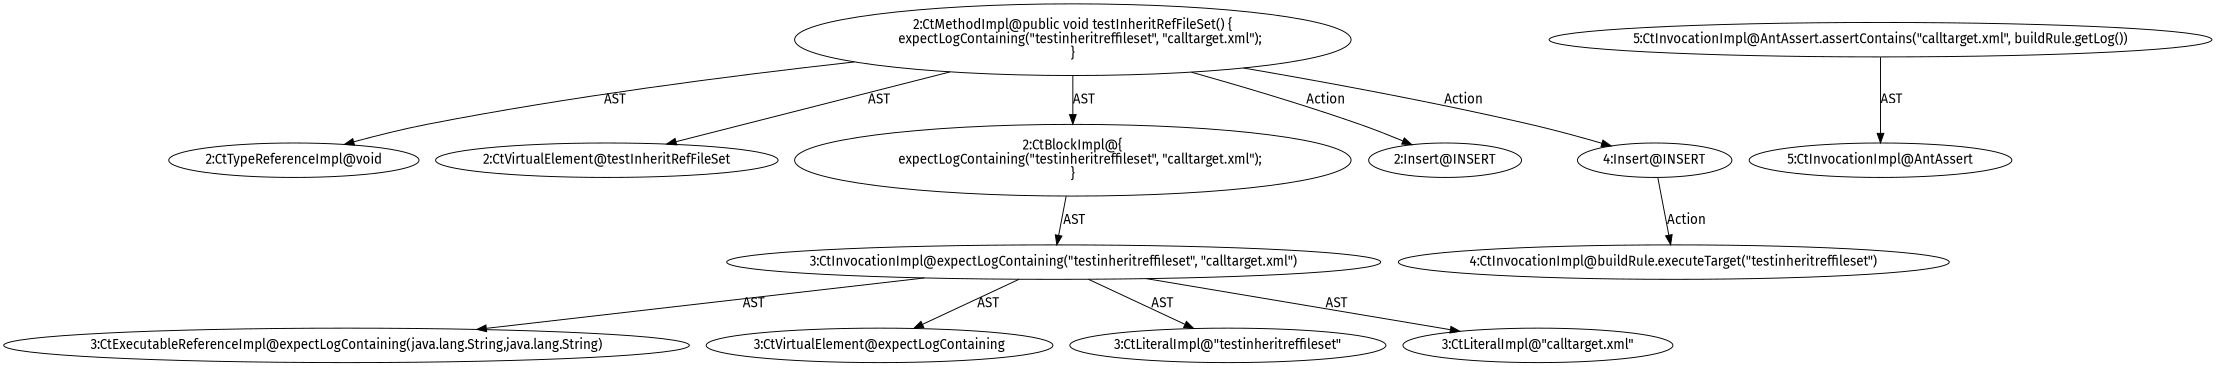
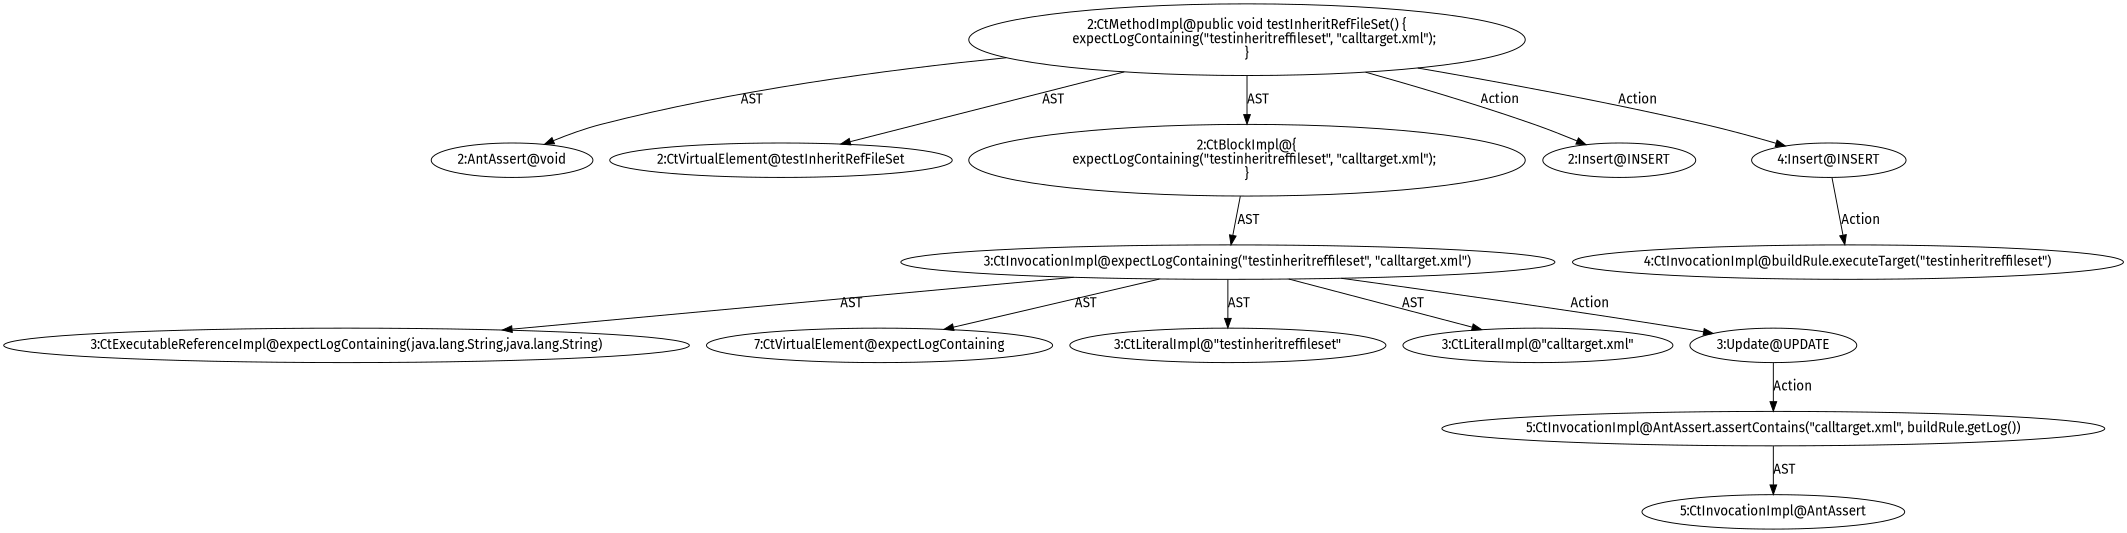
node "2:CtTypeReferenceImpl@void": label "2:CtTypeReferenceImpl@void" -> "2:AntAssert@void"
node "3:CtVirtualElement@expectLogContaining": label "3:CtVirtualElement@expectLogContaining" -> "7:CtVirtualElement@expectLogContaining"
node "3:Update@UPDATE": added
